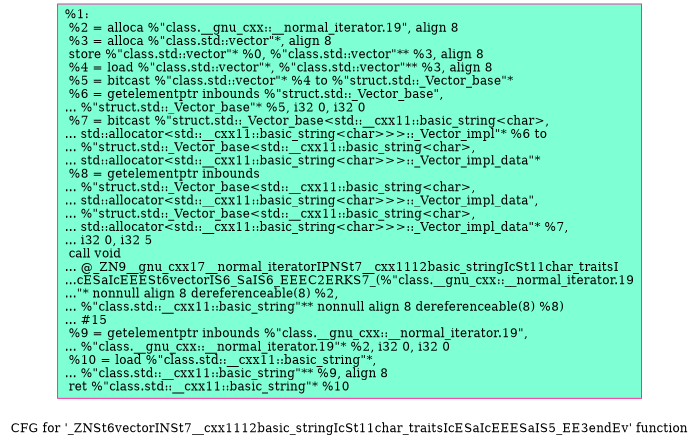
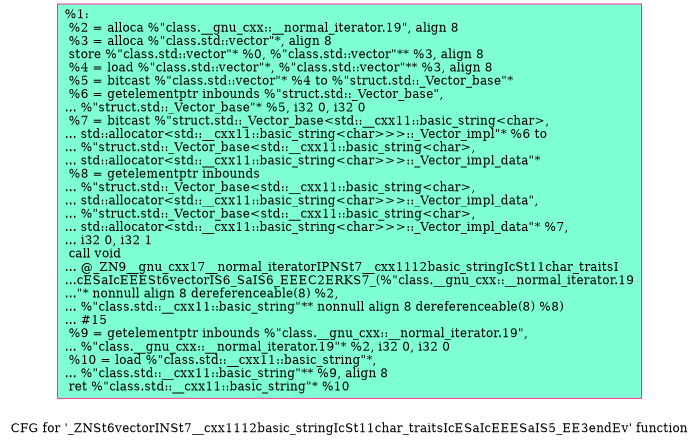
node "%1:": text "... i32 0, i32 5" -> "... i32 0, i32 1"
